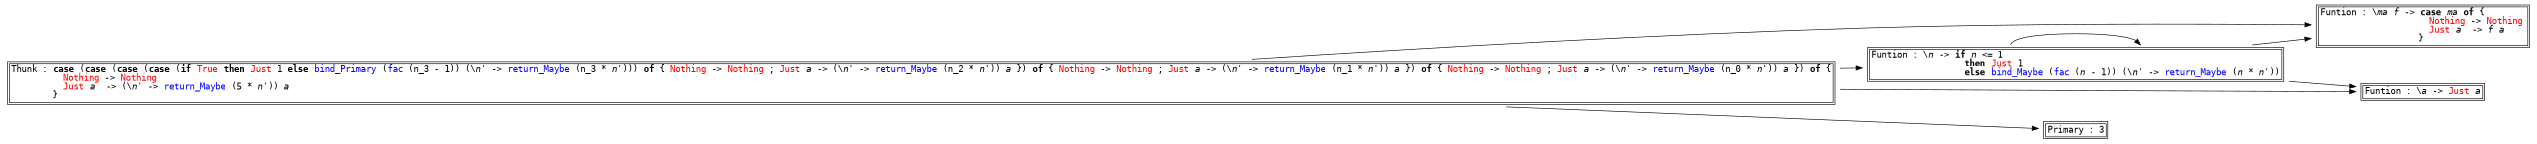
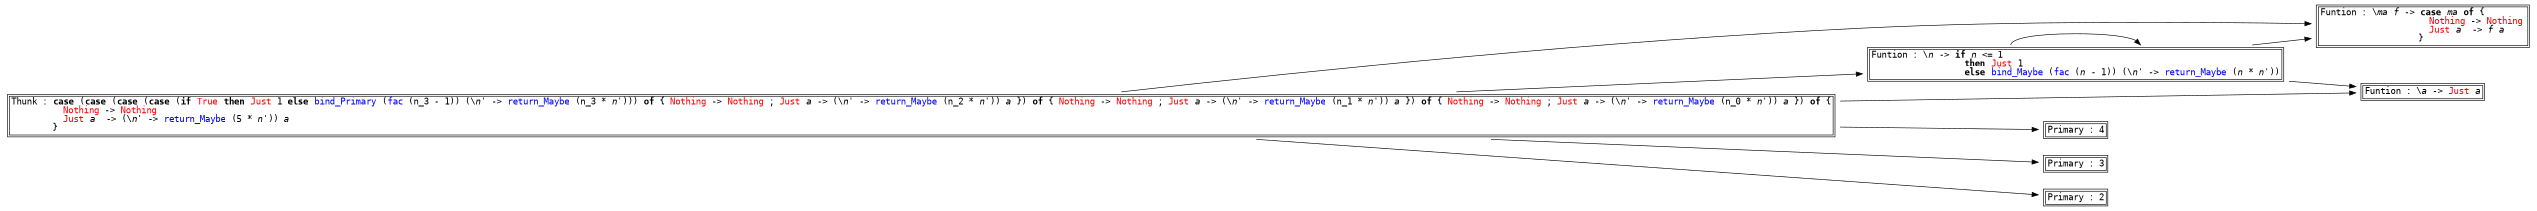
node "Primary : 4": added
node "Primary : 2": added
